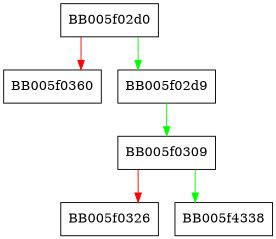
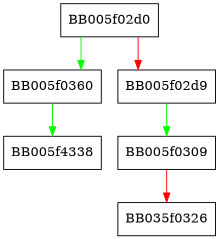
edge "BB005f02d0" -> "BB005f0360": color red -> green
edge "BB005f02d0" -> "BB005f02d9": color green -> red
edge "BB005f0309" -> "BB005f4338": now "BB005f0360" -> "BB005f4338"
node "BB005f0326": label "BB005f0326" -> "BB035f0326"
